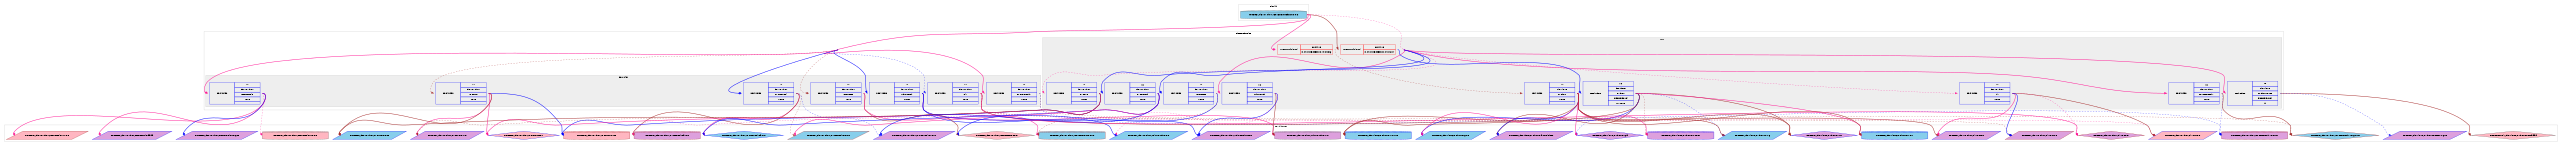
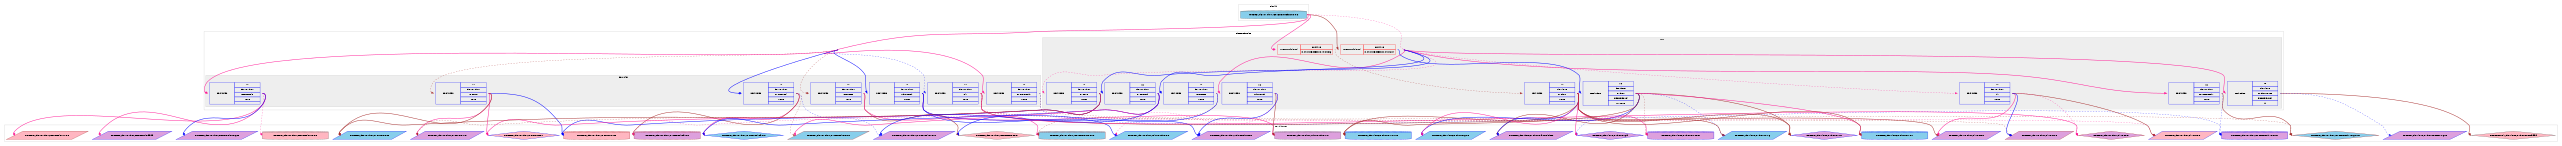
node "portage://dev-python/cryptography-2.8-r1": color brown -> blue
